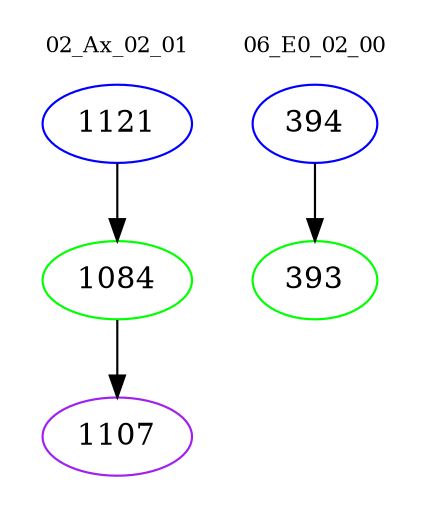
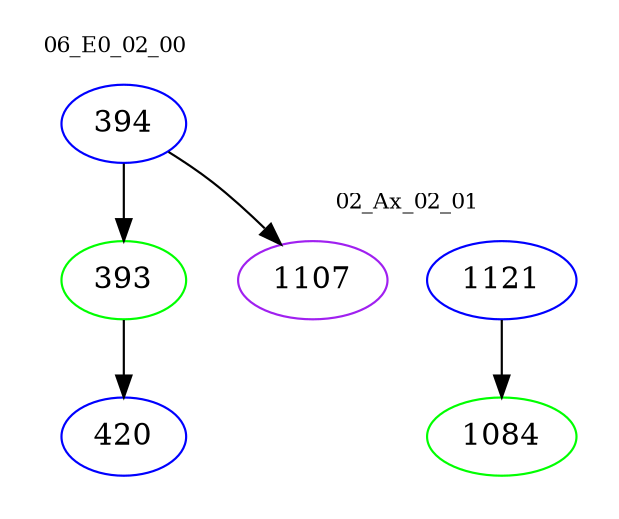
edge "1084" -> "1107": now "394" -> "1107"
node "420": added
